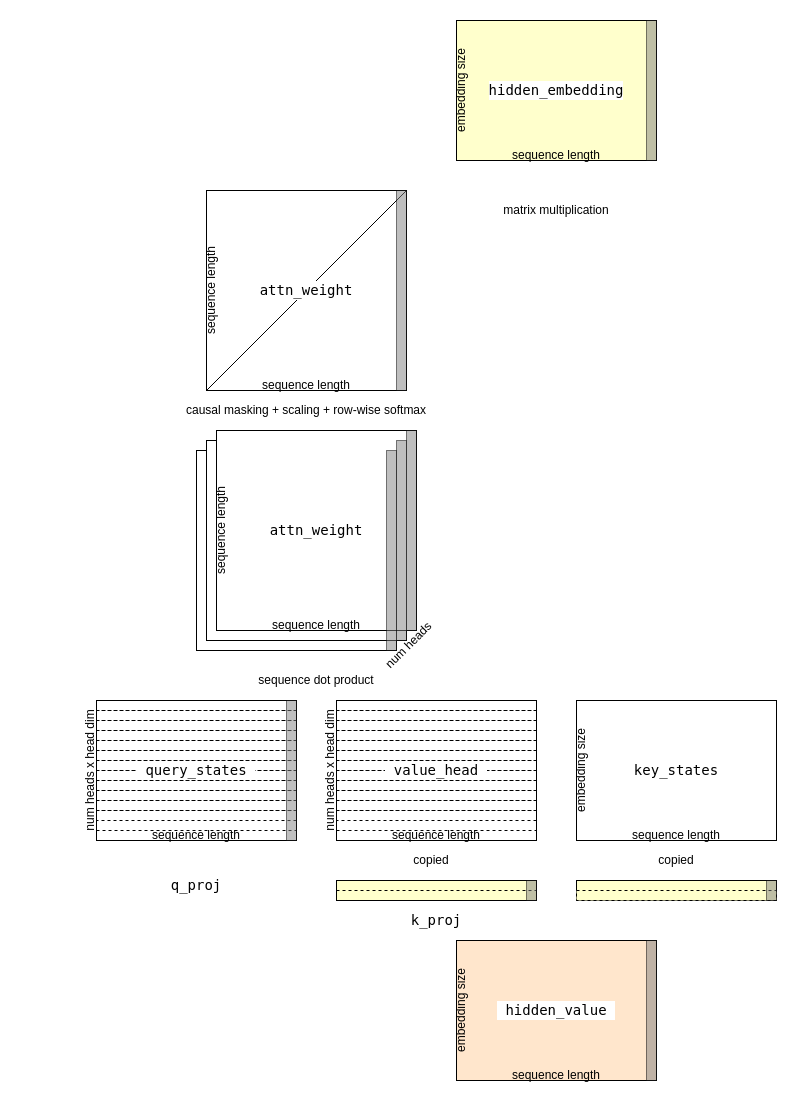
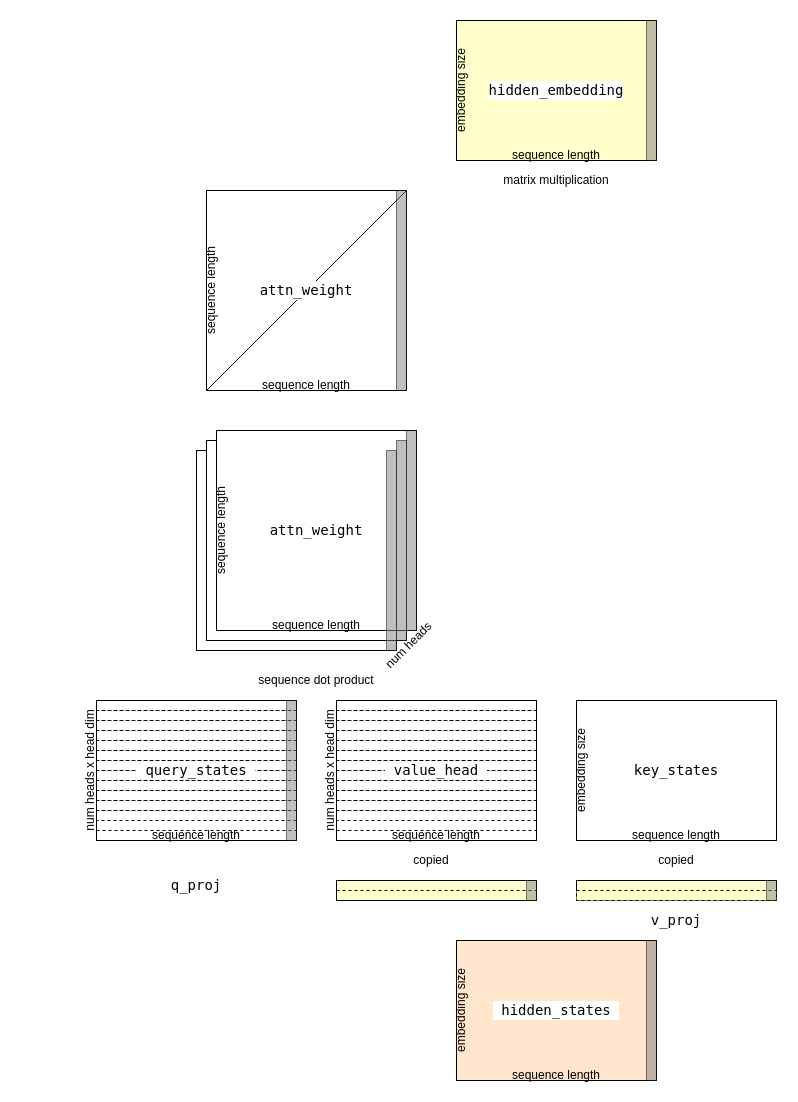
node "matrix multiplication": moved (557, 211) -> (557, 181)
node "causal masking + scaling + row-wise softmax": removed
node "k_proj": removed
node "v_proj": added
node "hidden_value": label "hidden_value" -> "hidden_states"
